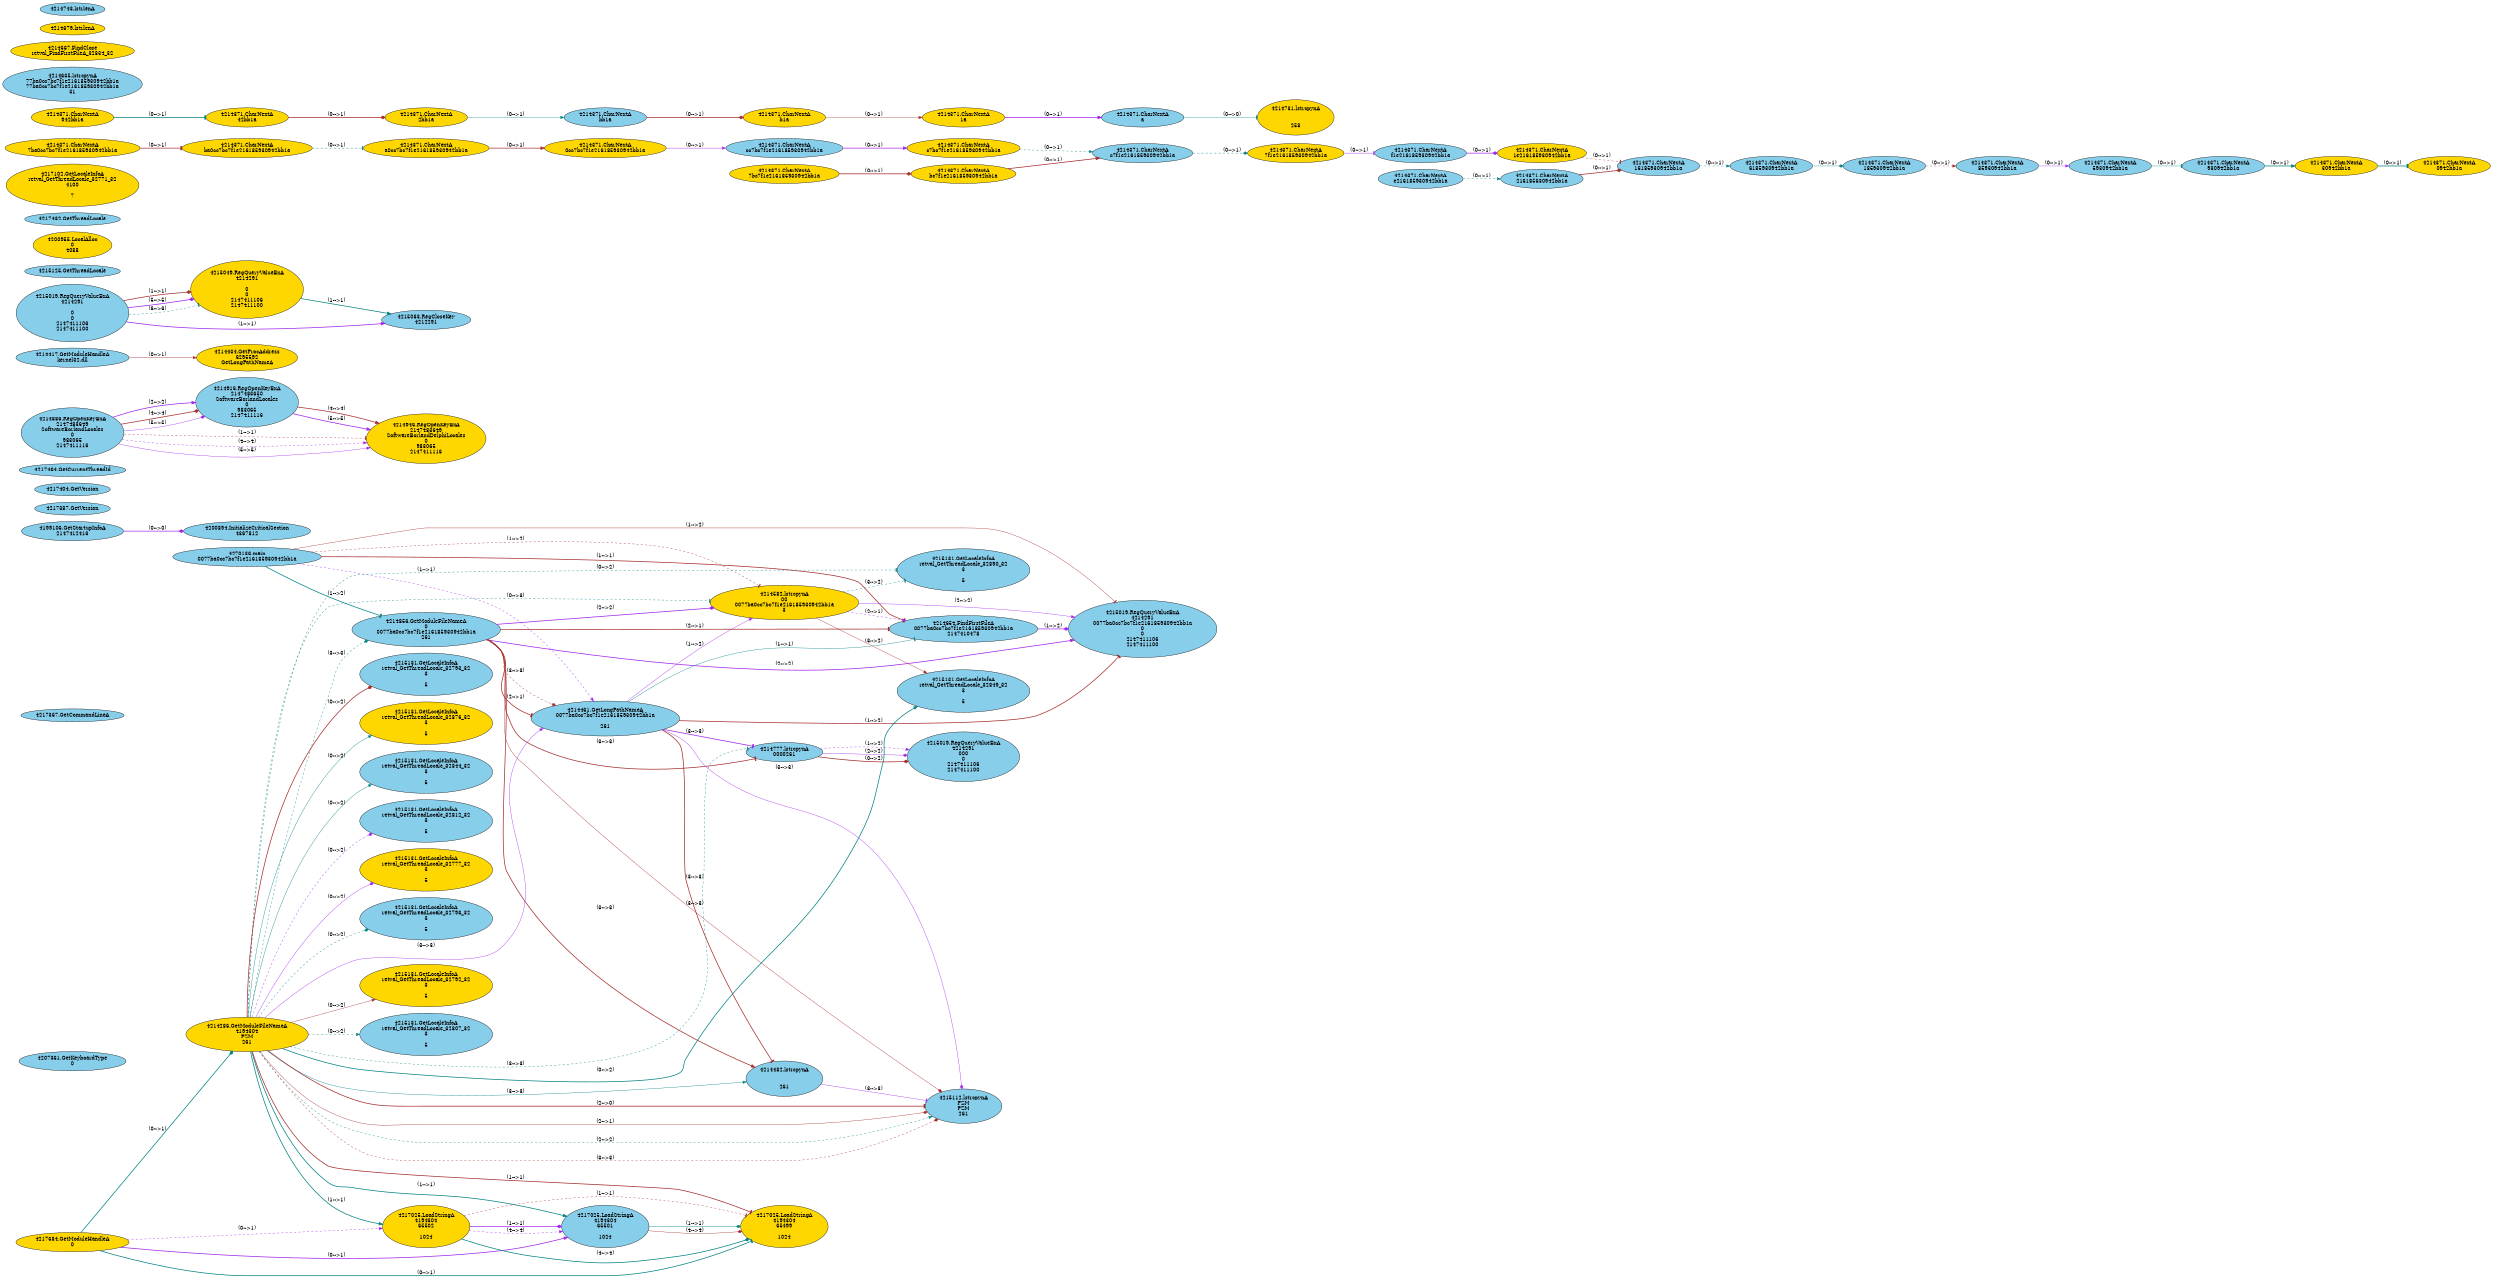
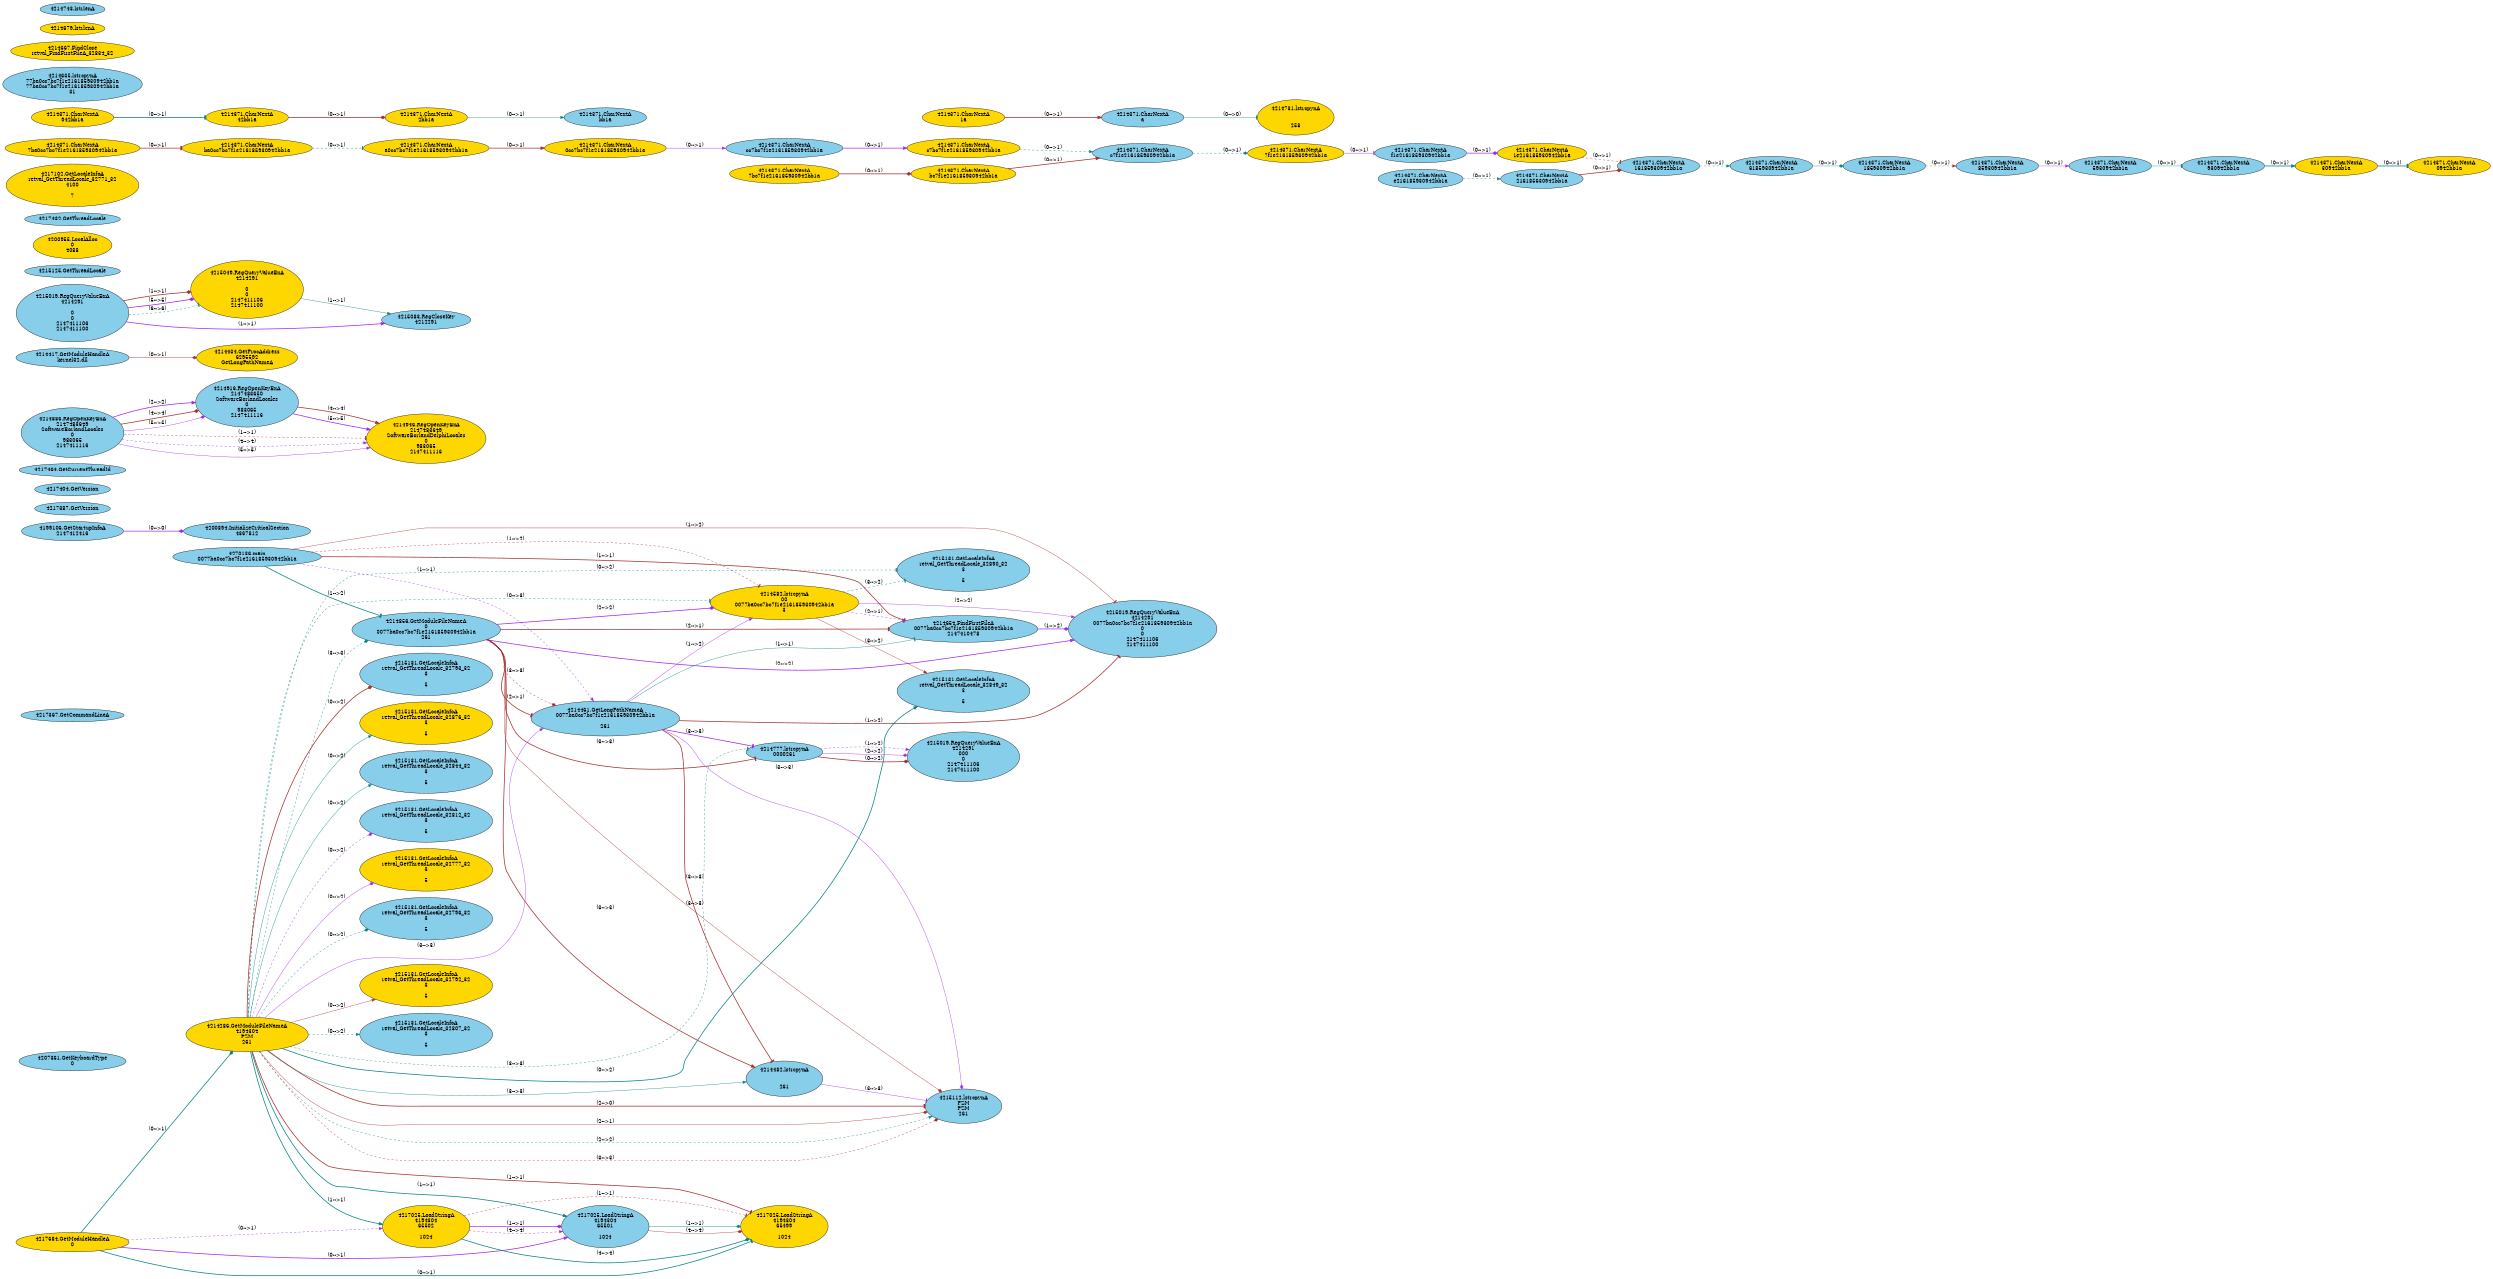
node "4214371.CharNextA b1a": removed
edge "4214371.CharNextA 1a" -> "4214371.CharNextA a": color purple -> brown
edge "4215049.RegQueryValueExA 4214291 0 0 2147411106 2147411100" -> "4215083.RegCloseKey 4212291": style bold -> solid
edge "4214417.GetModuleHandleA kernel32.dll" -> "4214434.GetProcAddress 6295592 GetLongPathNameA": arrowhead normal -> diamond
